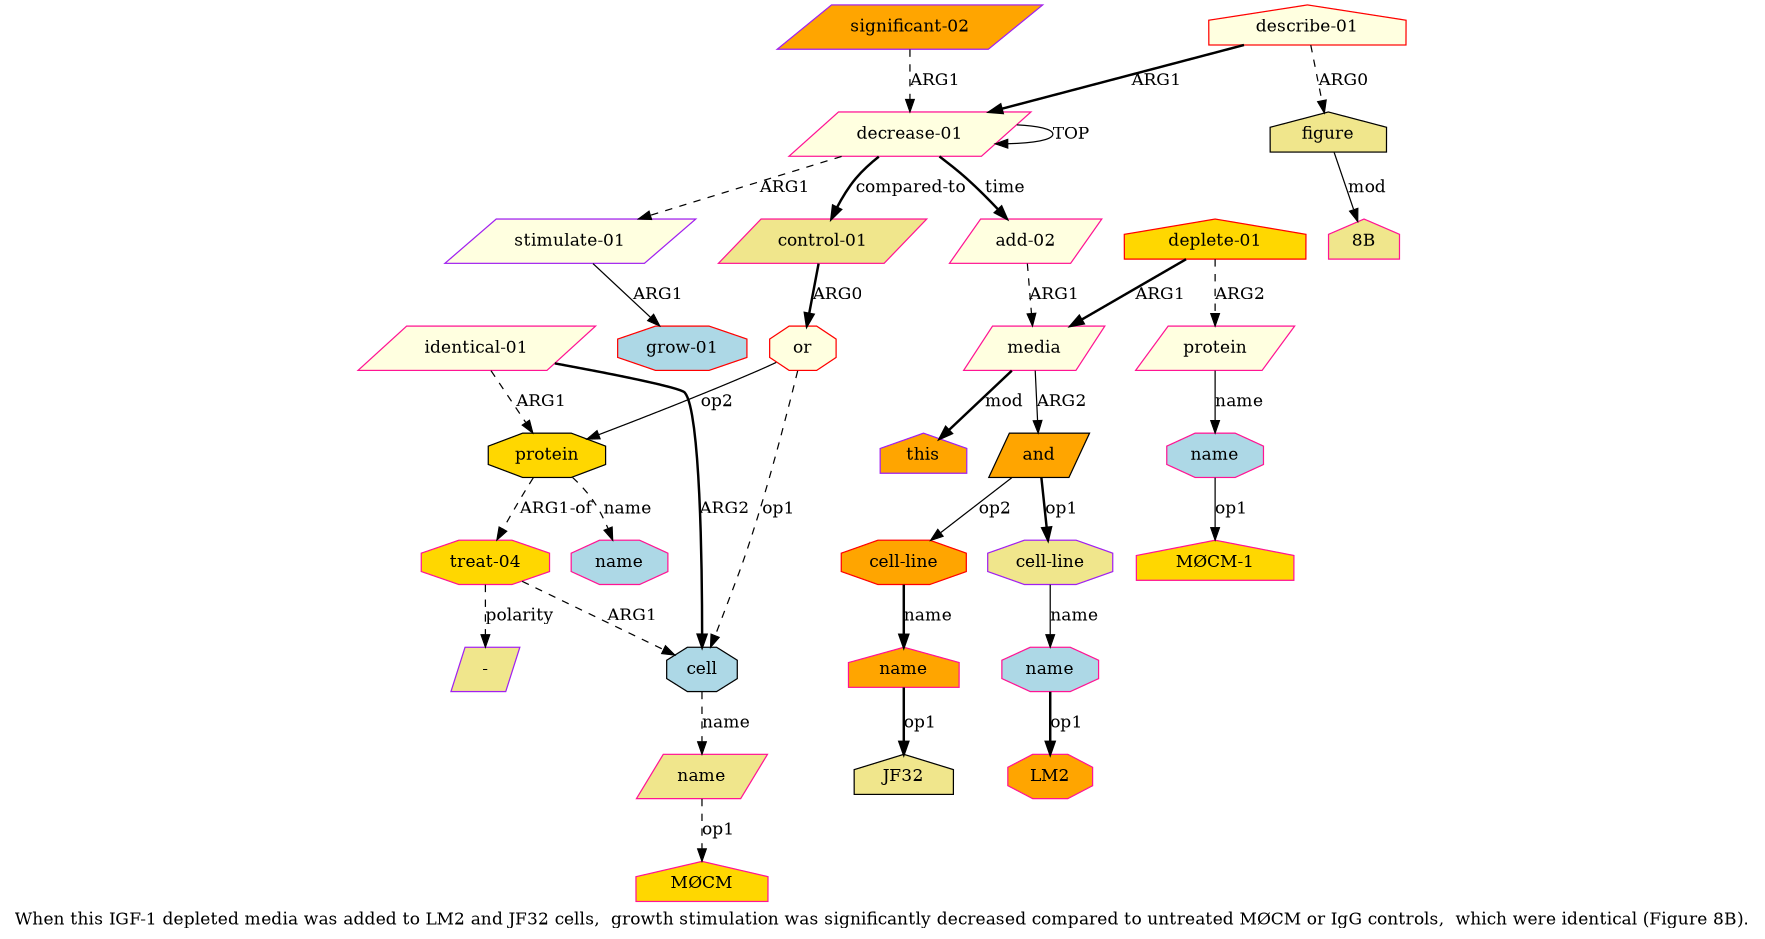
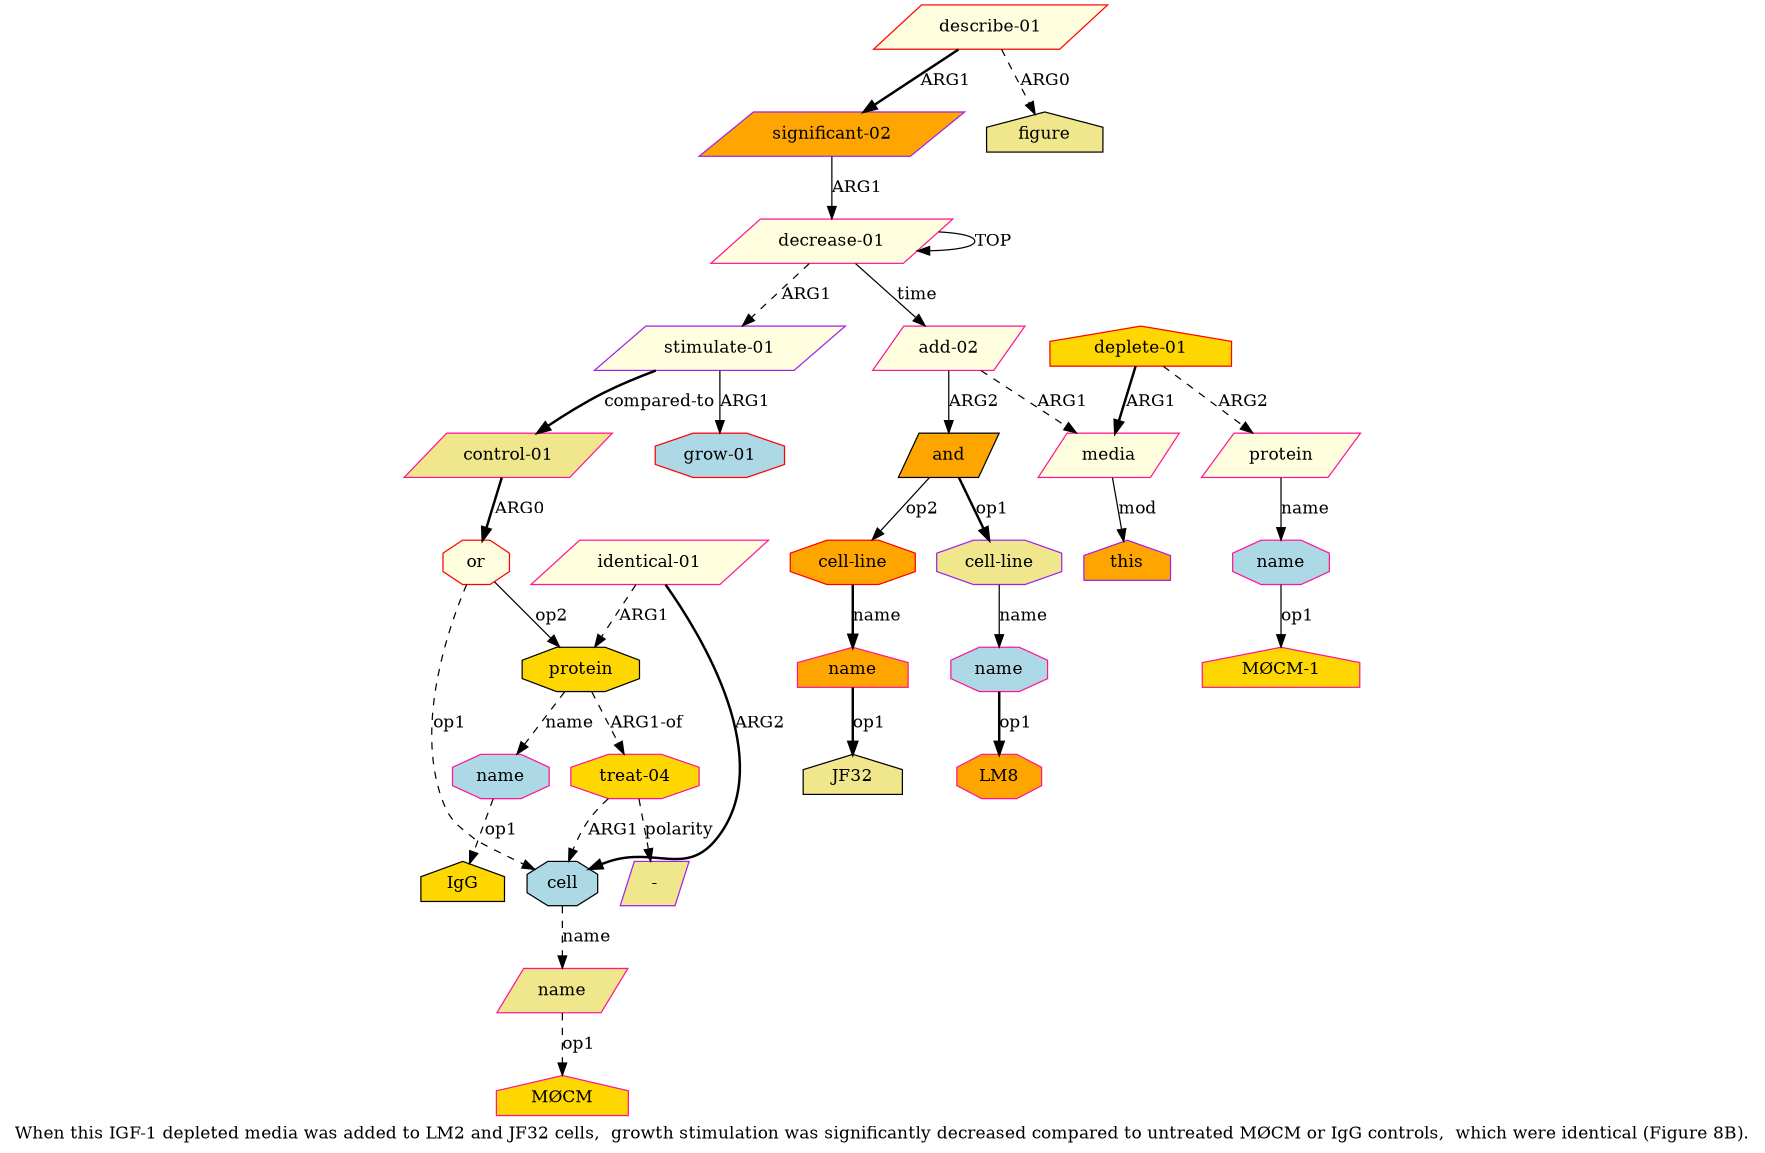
node "describe-01": shape house -> parallelogram
edge "significant-02" -> "decrease-01": style dashed -> solid
edge "describe-01" -> "decrease-01": now "describe-01" -> "significant-02"
edge "decrease-01" -> "control-01": now "stimulate-01" -> "control-01"
edge "decrease-01" -> "add-02": style bold -> solid
node "8B": removed
edge "media" -> "and": now "add-02" -> "and"
edge "media" -> "this": style bold -> solid
node "LM2": label "LM2" -> "LM8"
node "IgG": added
